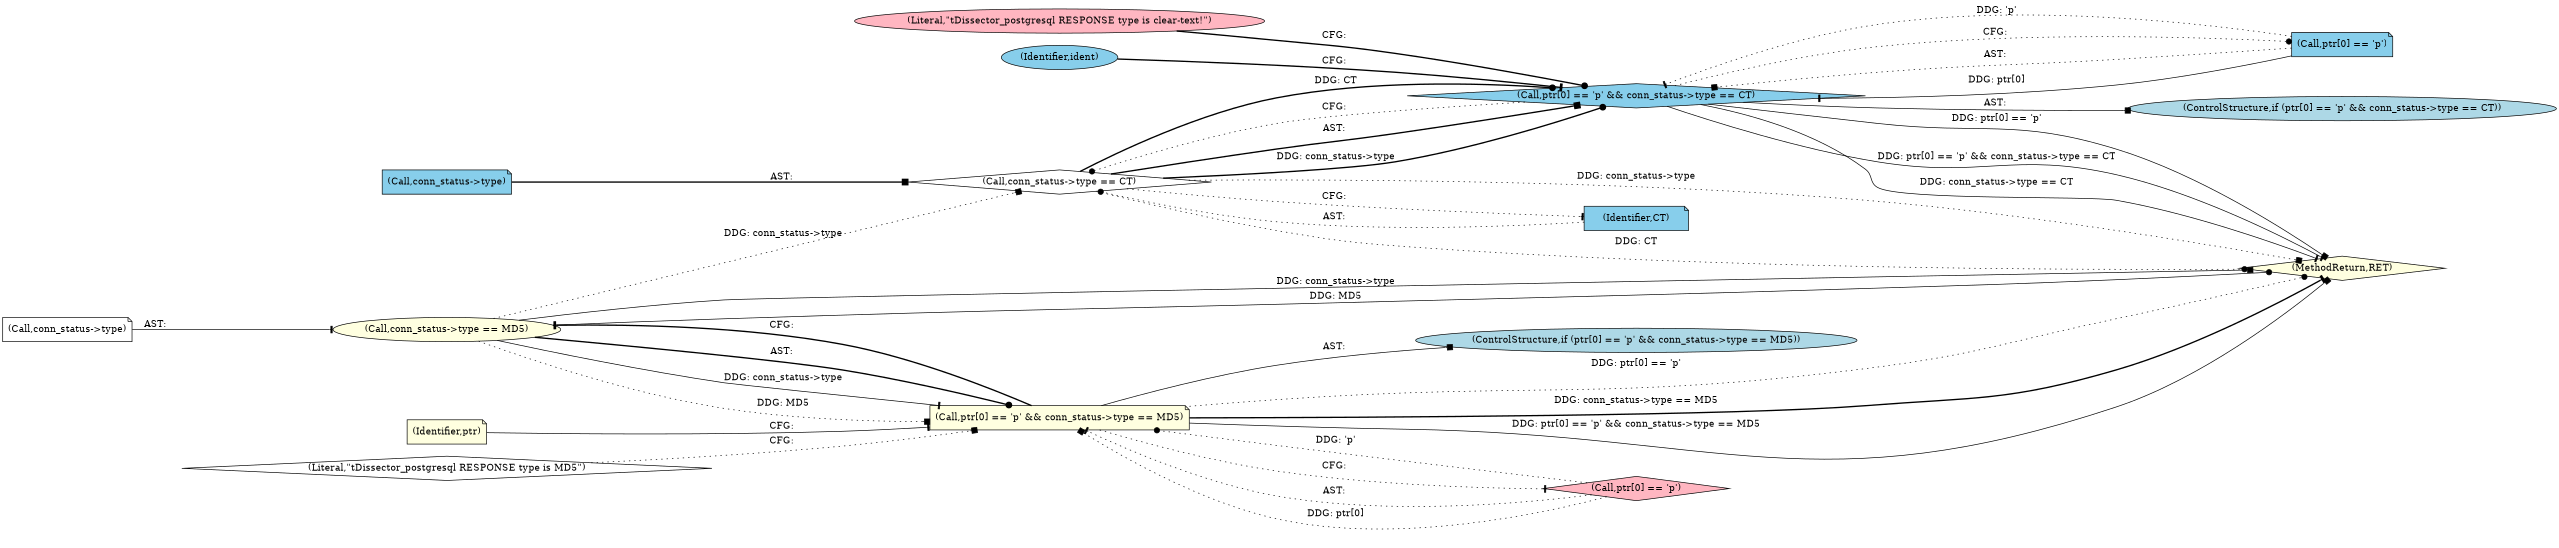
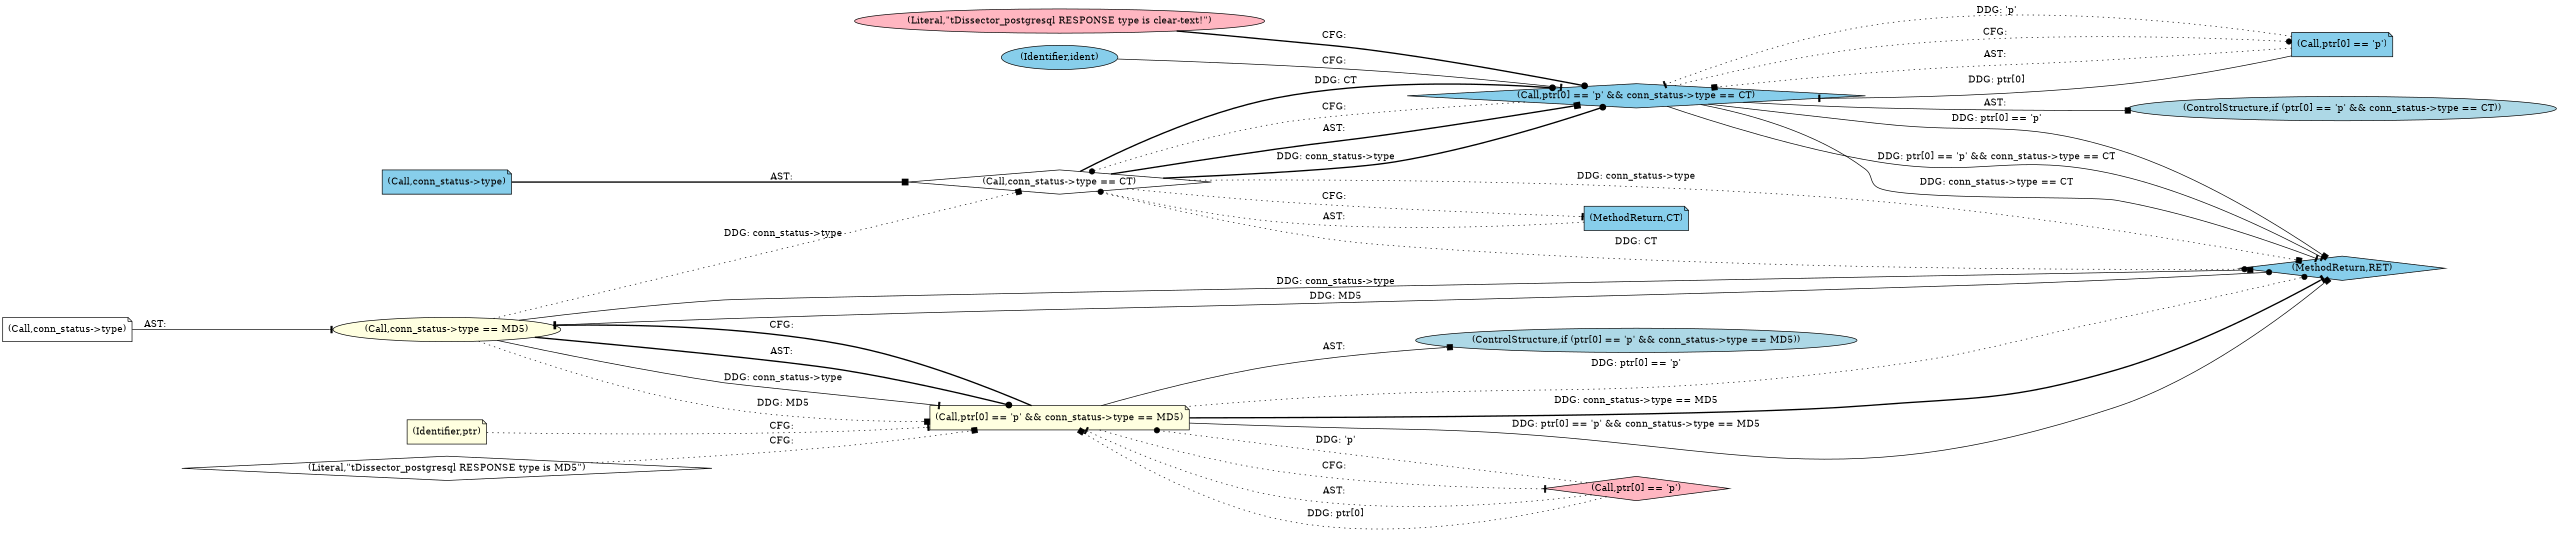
edge "(Identifier,ident)" -> "(Call,ptr[0] == 'p' && conn_status->type == CT)": style bold -> solid
node "(Identifier,CT)": label "(Identifier,CT)" -> "(MethodReturn,CT)"
node "(MethodReturn,RET)": fillcolor lightyellow -> skyblue
edge "(Identifier,ptr)" -> "(Call,ptr[0] == 'p' && conn_status->type == MD5)": style solid -> dotted
